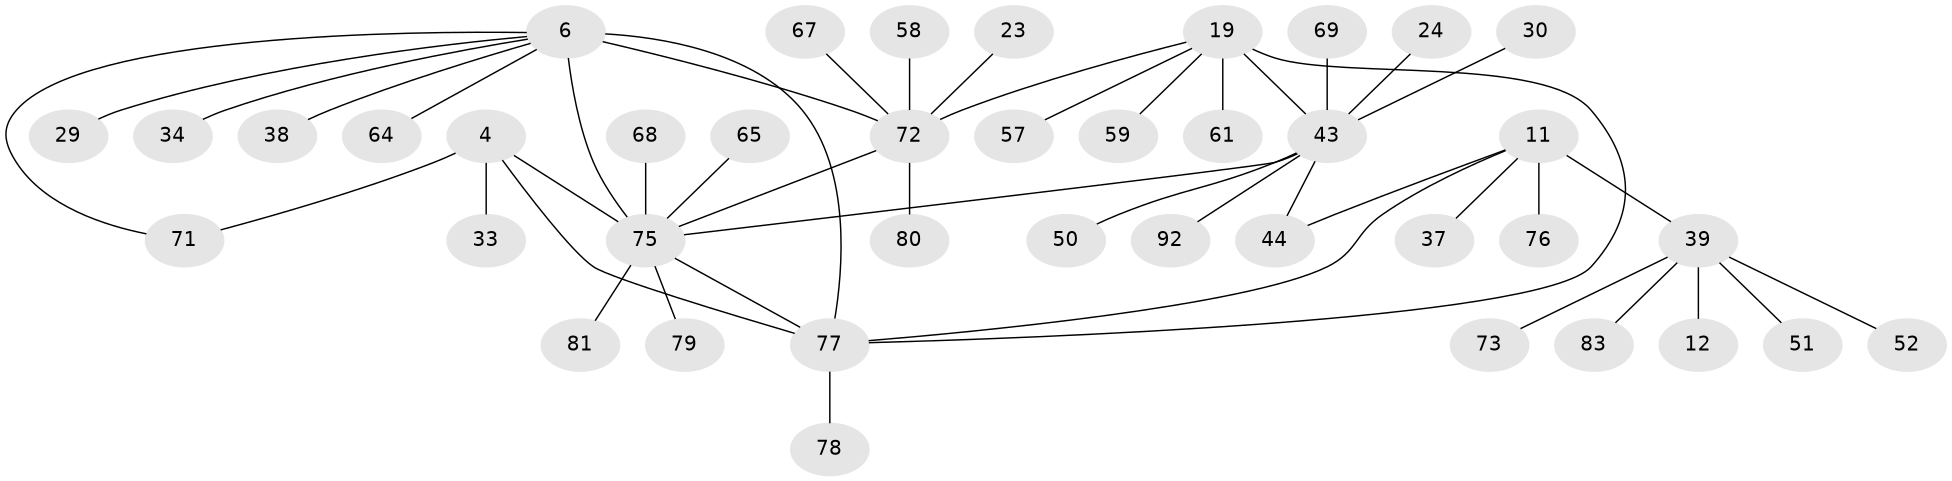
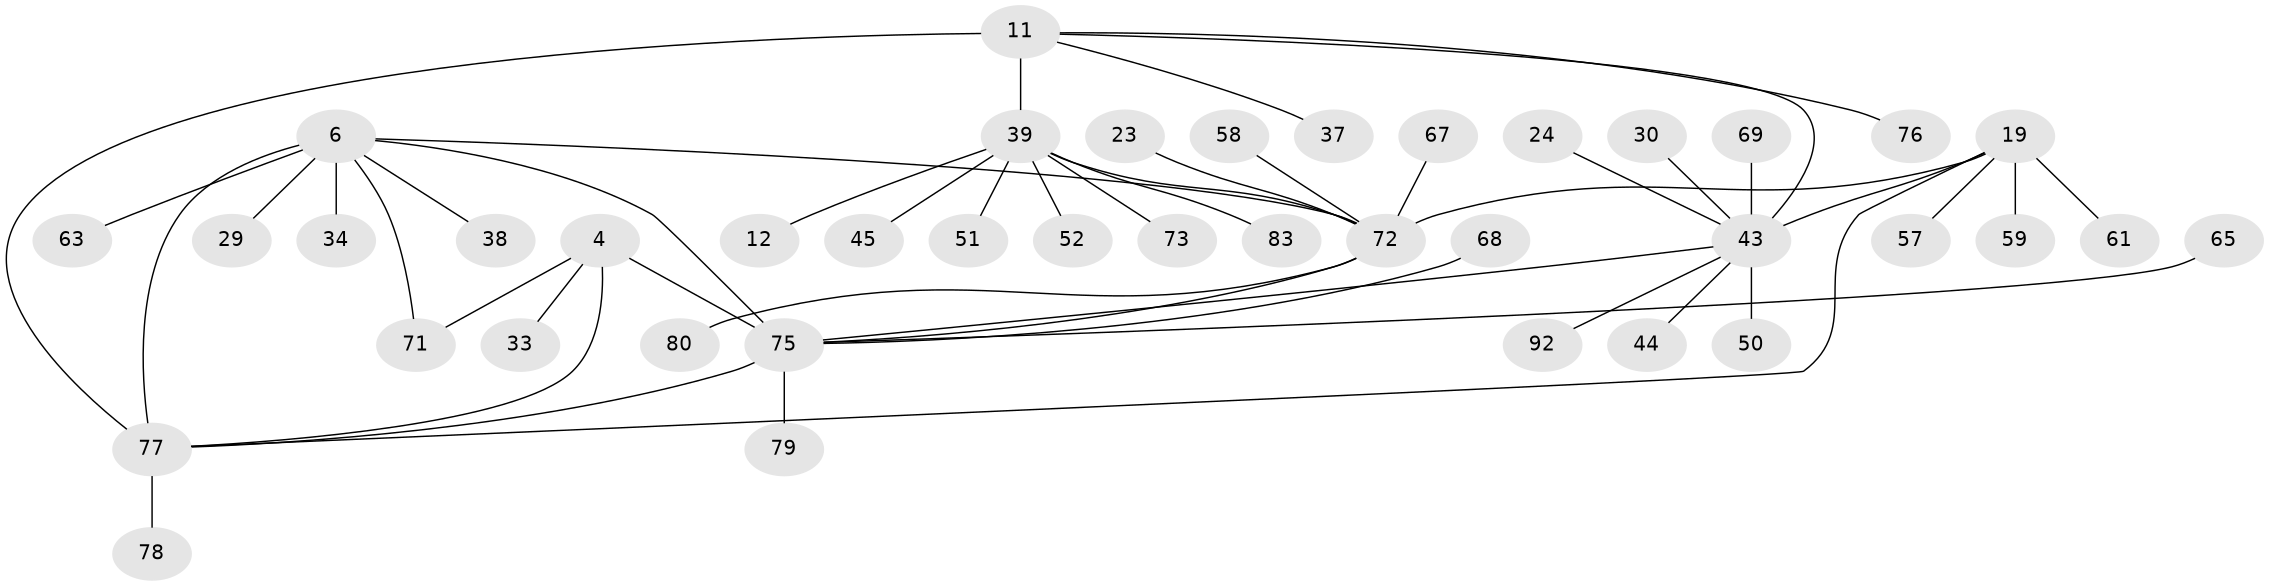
node "64": label "64" -> "63"
edge "11" -- "44": now "11" -- "43"
edge "39" -- "72": added
node "45": added
node "81": removed
